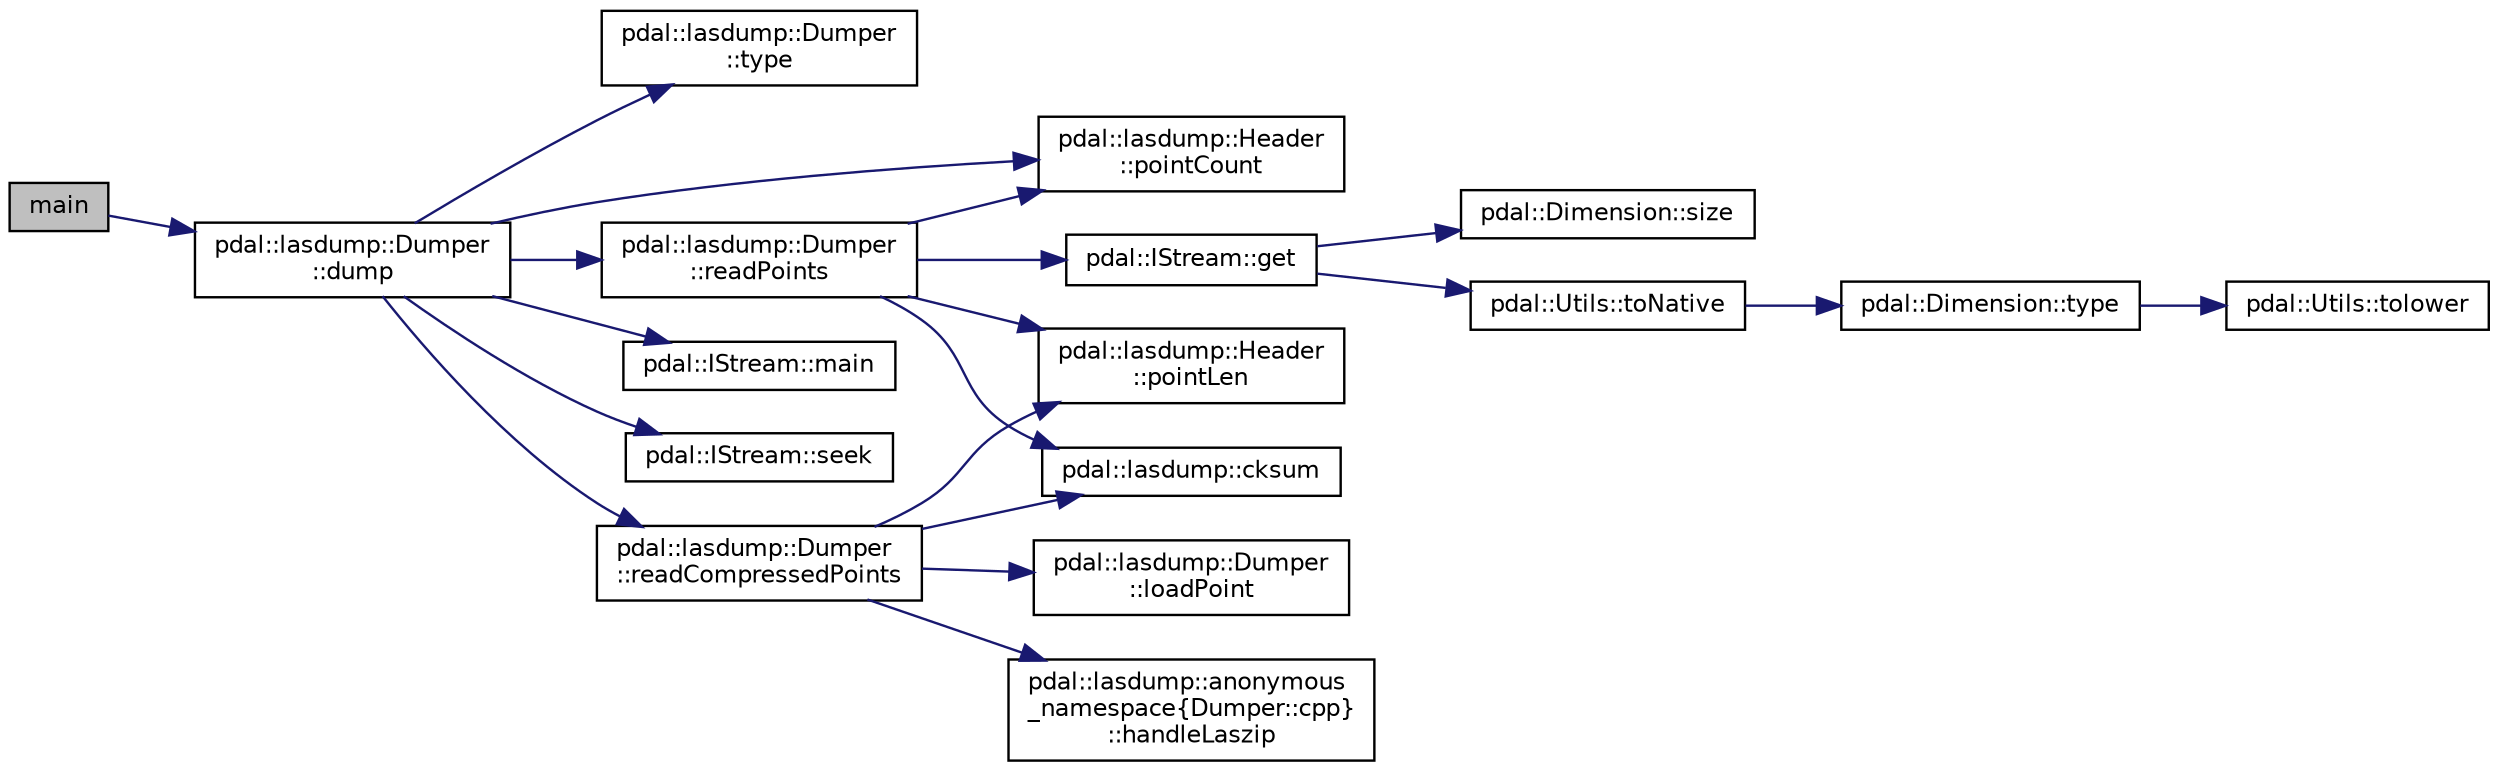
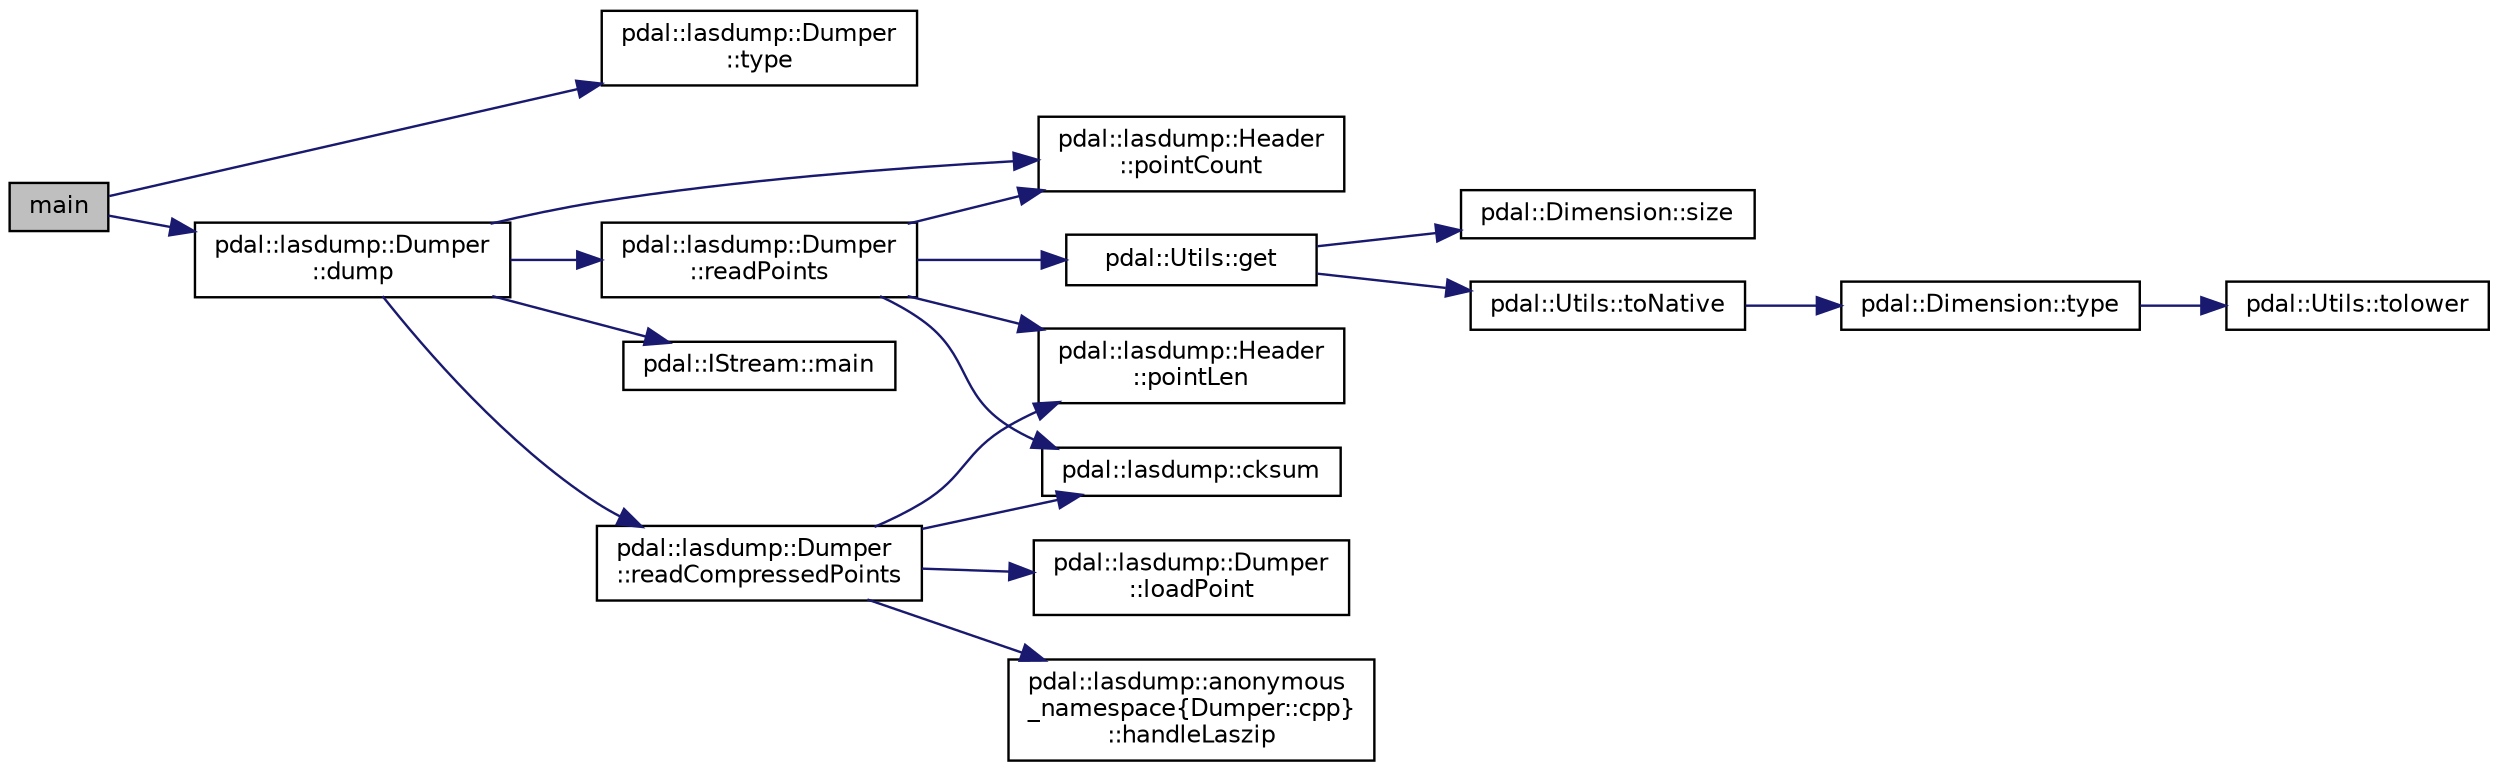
edge "pdal::lasdump::Dumper ::dump" -> "pdal::lasdump::Dumper ::type": now "main" -> "pdal::lasdump::Dumper ::type"
node "pdal::IStream::get": label "pdal::IStream::get" -> "pdal::Utils::get"
node "pdal::IStream::seek": removed
